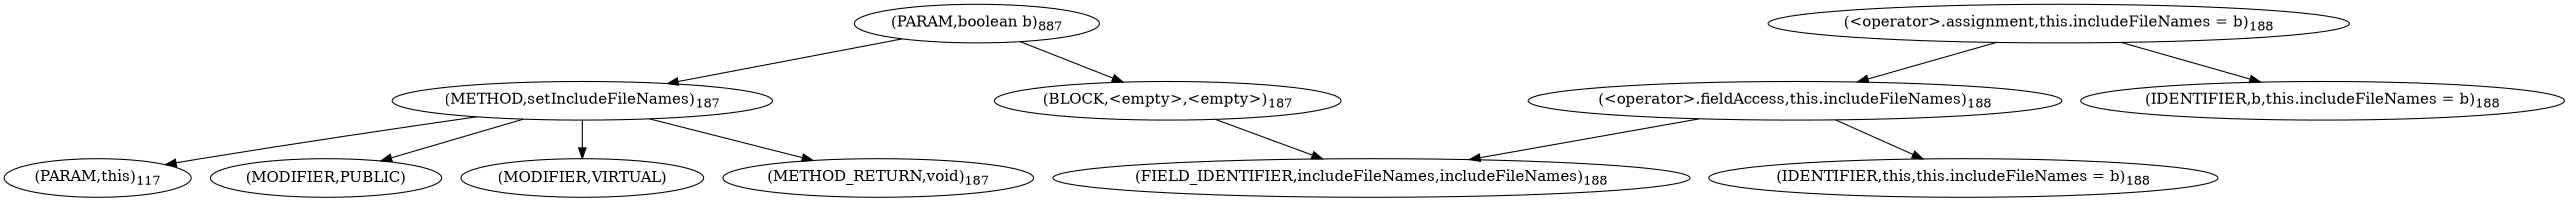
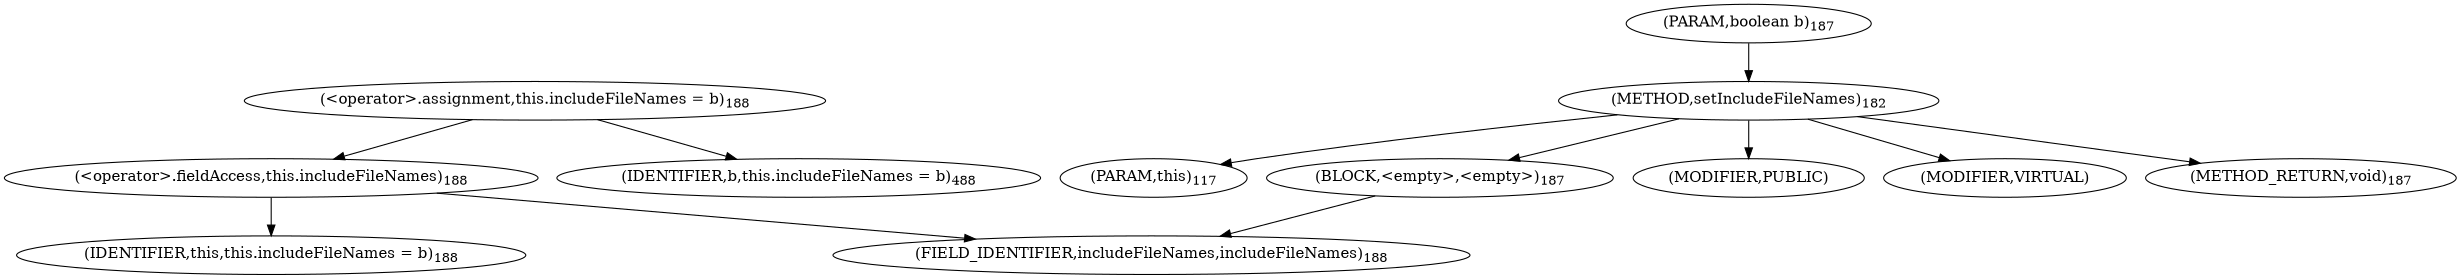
node "(PARAM,boolean b)": text "887" -> "187"
edge "(PARAM,boolean b)" -> "(BLOCK,<empty>,<empty>)": now "(METHOD,setIncludeFileNames)" -> "(BLOCK,<empty>,<empty>)"
node "(METHOD,setIncludeFileNames)": text "187" -> "182"
node "(IDENTIFIER,b,this.includeFileNames = b)": text "188" -> "488"
